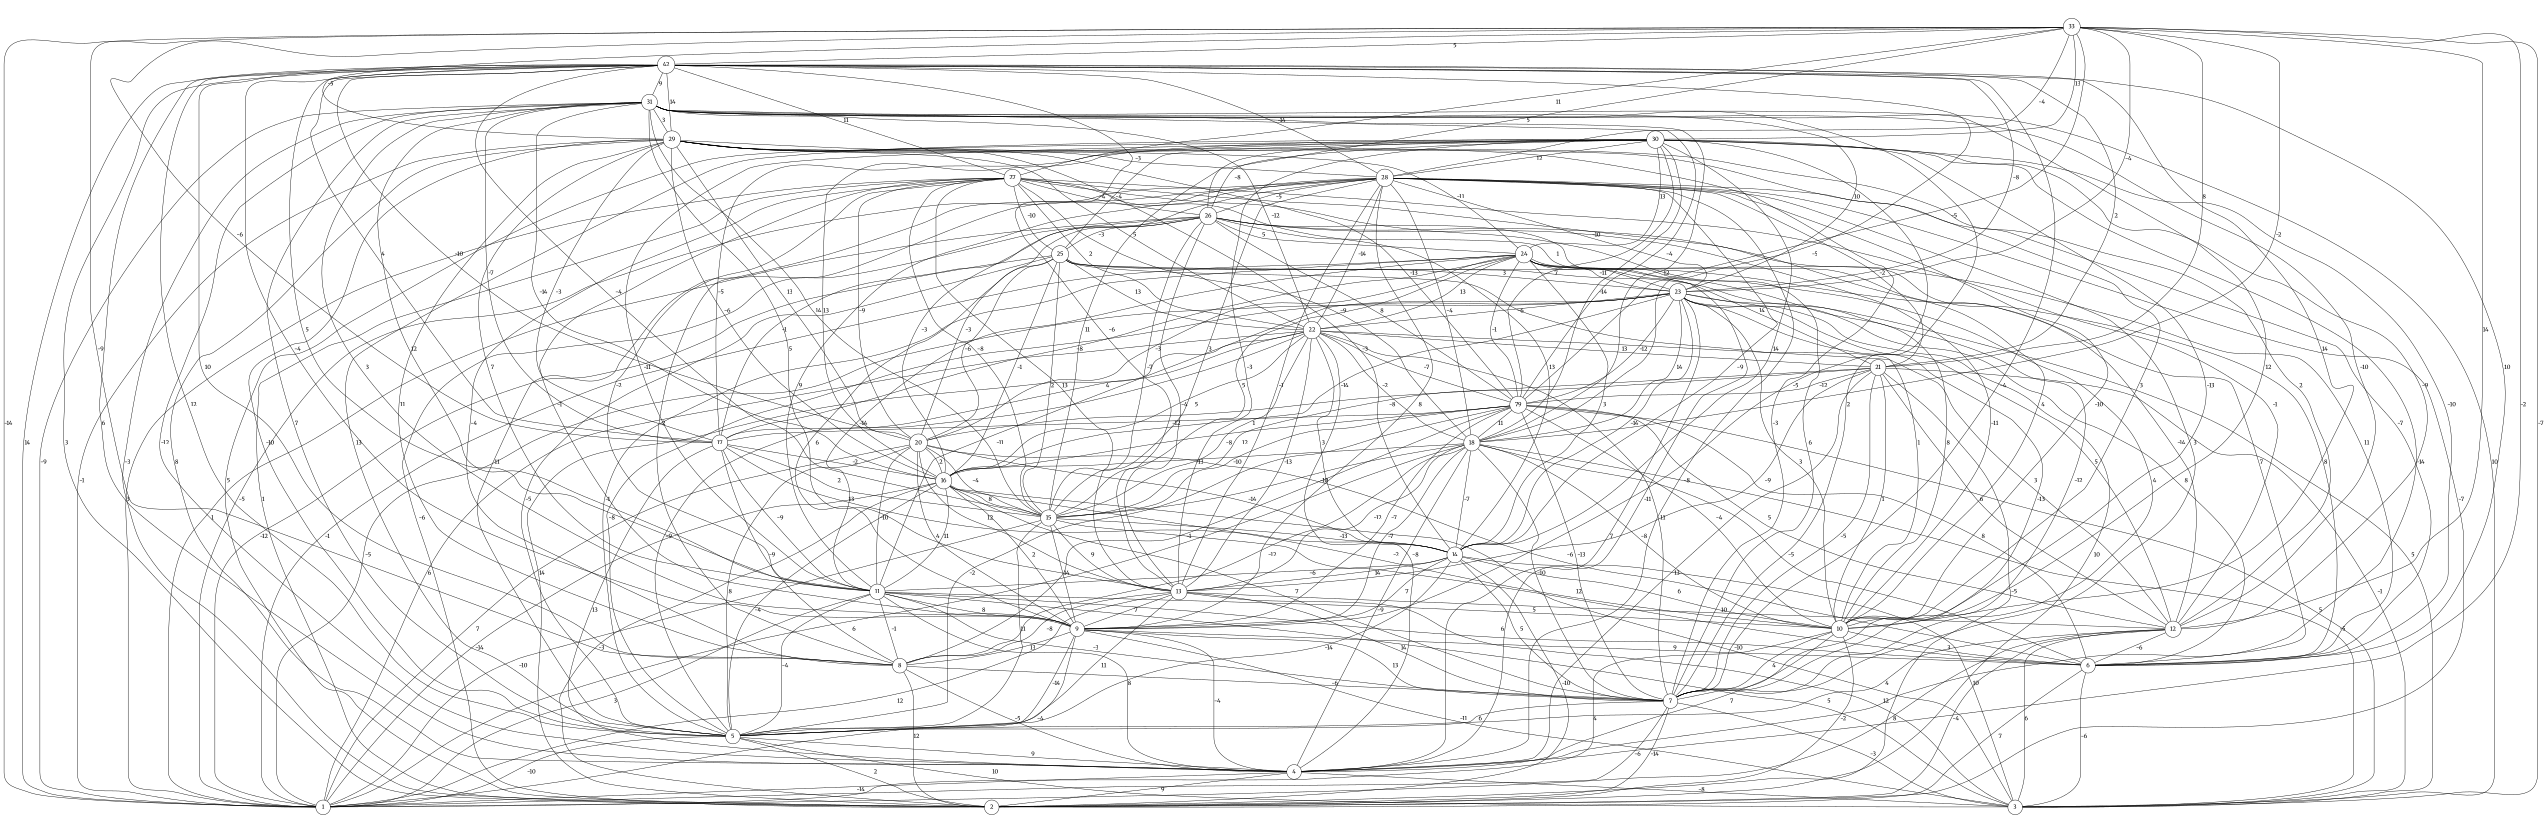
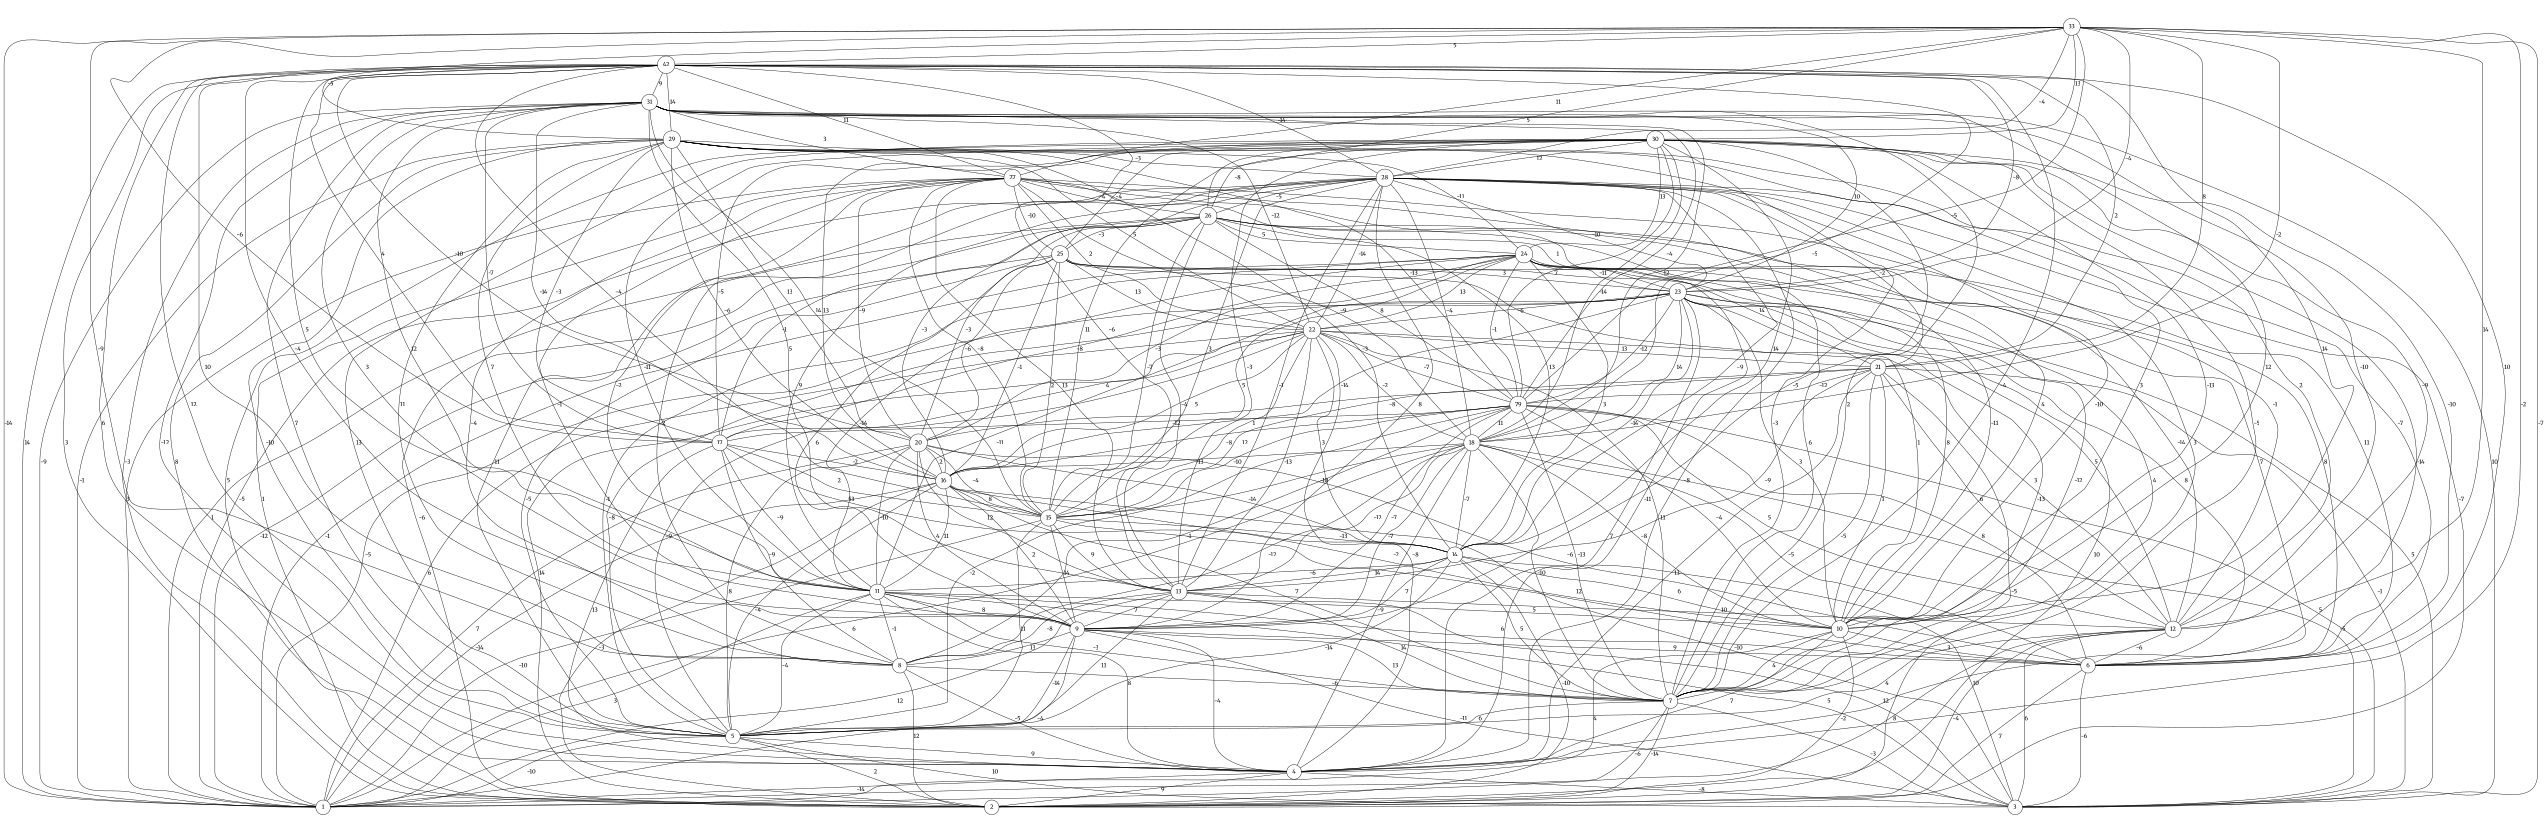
edge "31" -- "29": now "31" -- "27"
edge "30" -- "7": added, label "-5"
edge "17" -- "14": label "13" -> "53"
